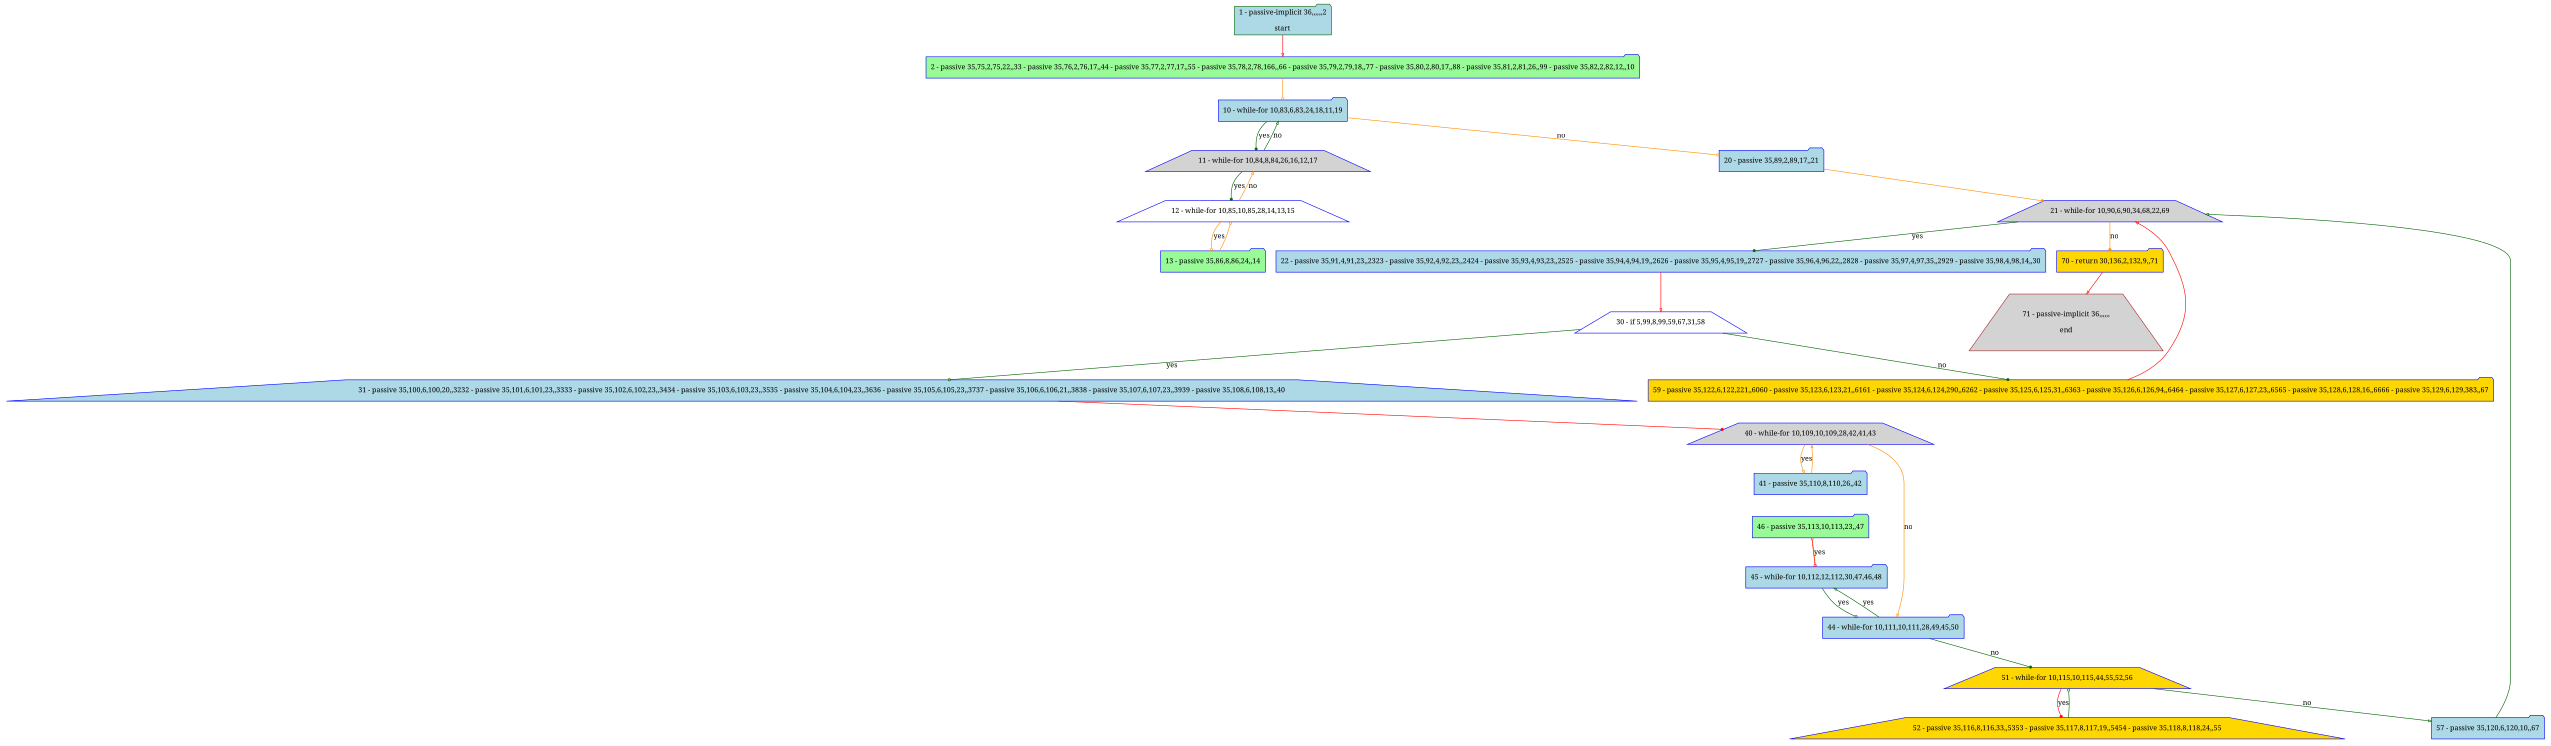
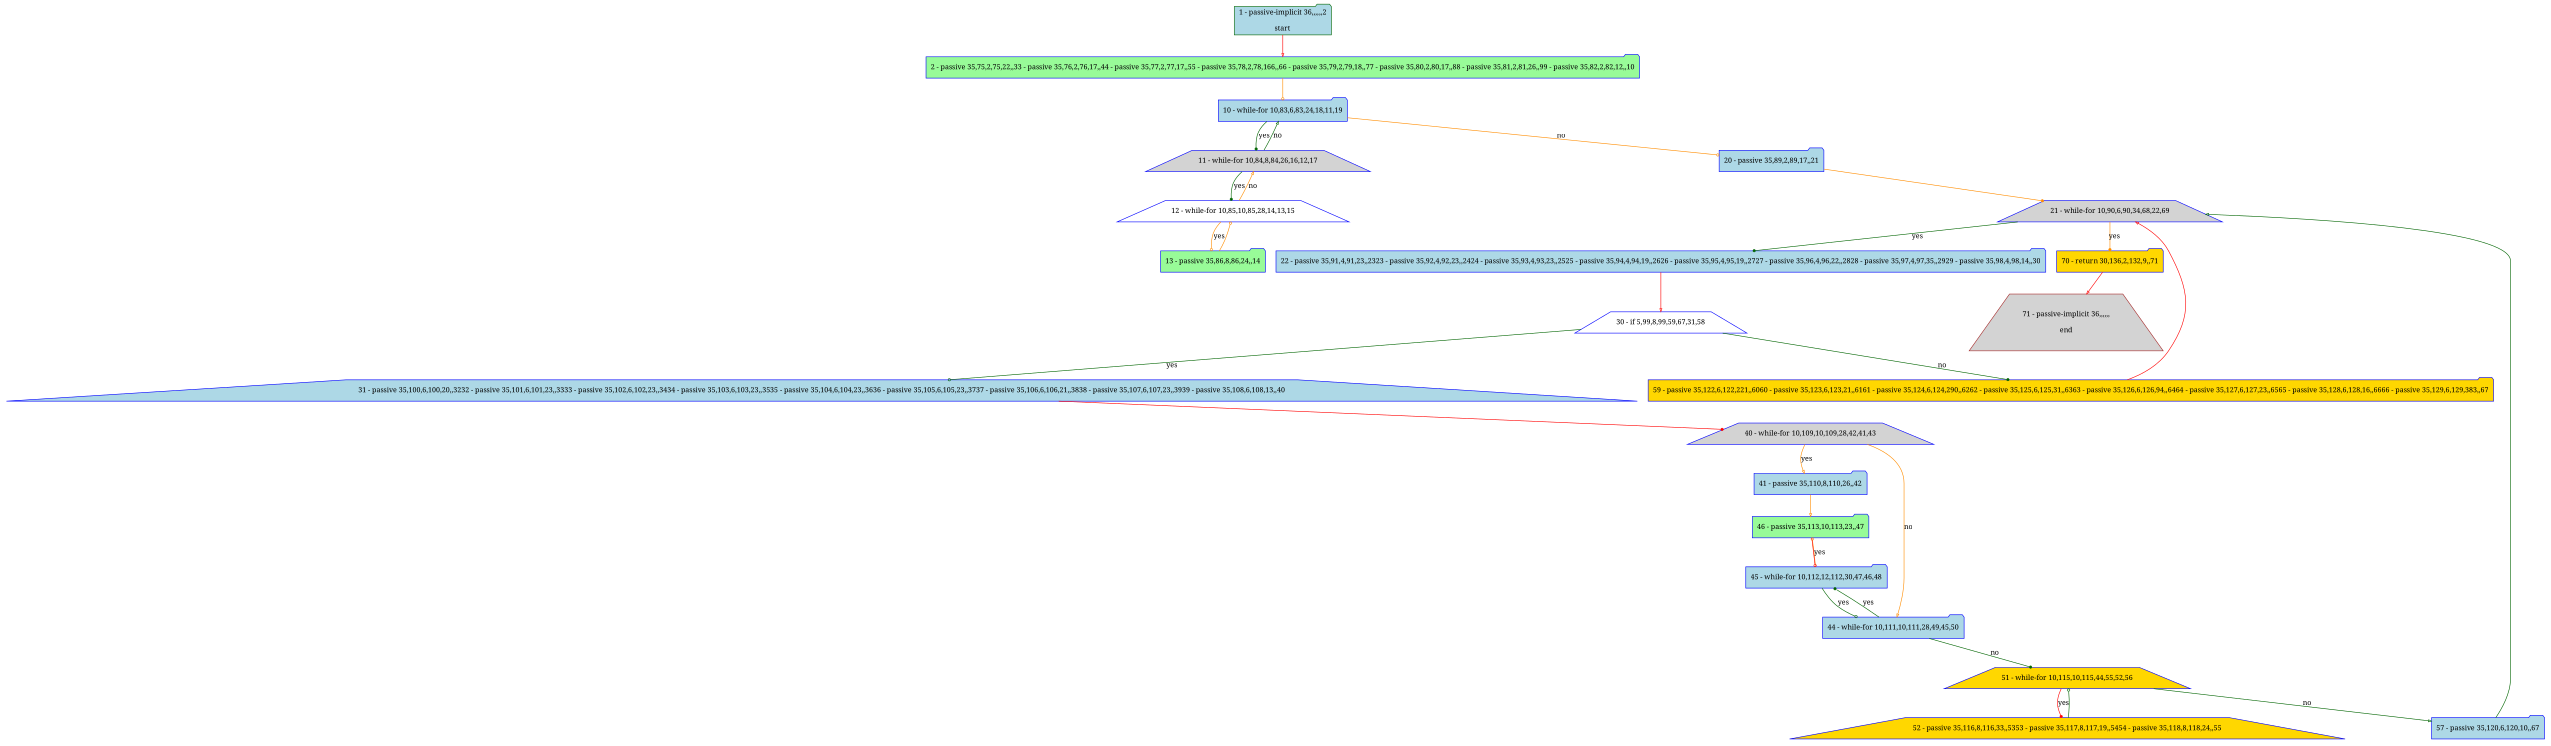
edge "21 - while-for 10,90,6,90,34,68,22,69" -> "70 - return 30,136,2,132,9,,71": label "no" -> "yes"
edge "41 - passive 35,110,8,110,26,,42" -> "40 - while-for 10,109,10,109,28,42,41,43": now "41 - passive 35,110,8,110,26,,42" -> "46 - passive 35,113,10,113,23,,47"
edge "44 - while-for 10,111,10,111,28,49,45,50" -> "45 - while-for 10,112,12,112,30,47,46,48": arrowhead onormal -> dot
